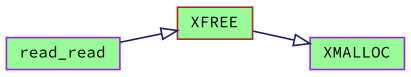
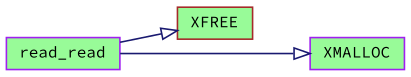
edge "XFREE" -> "XMALLOC": now "read_read" -> "XMALLOC"
